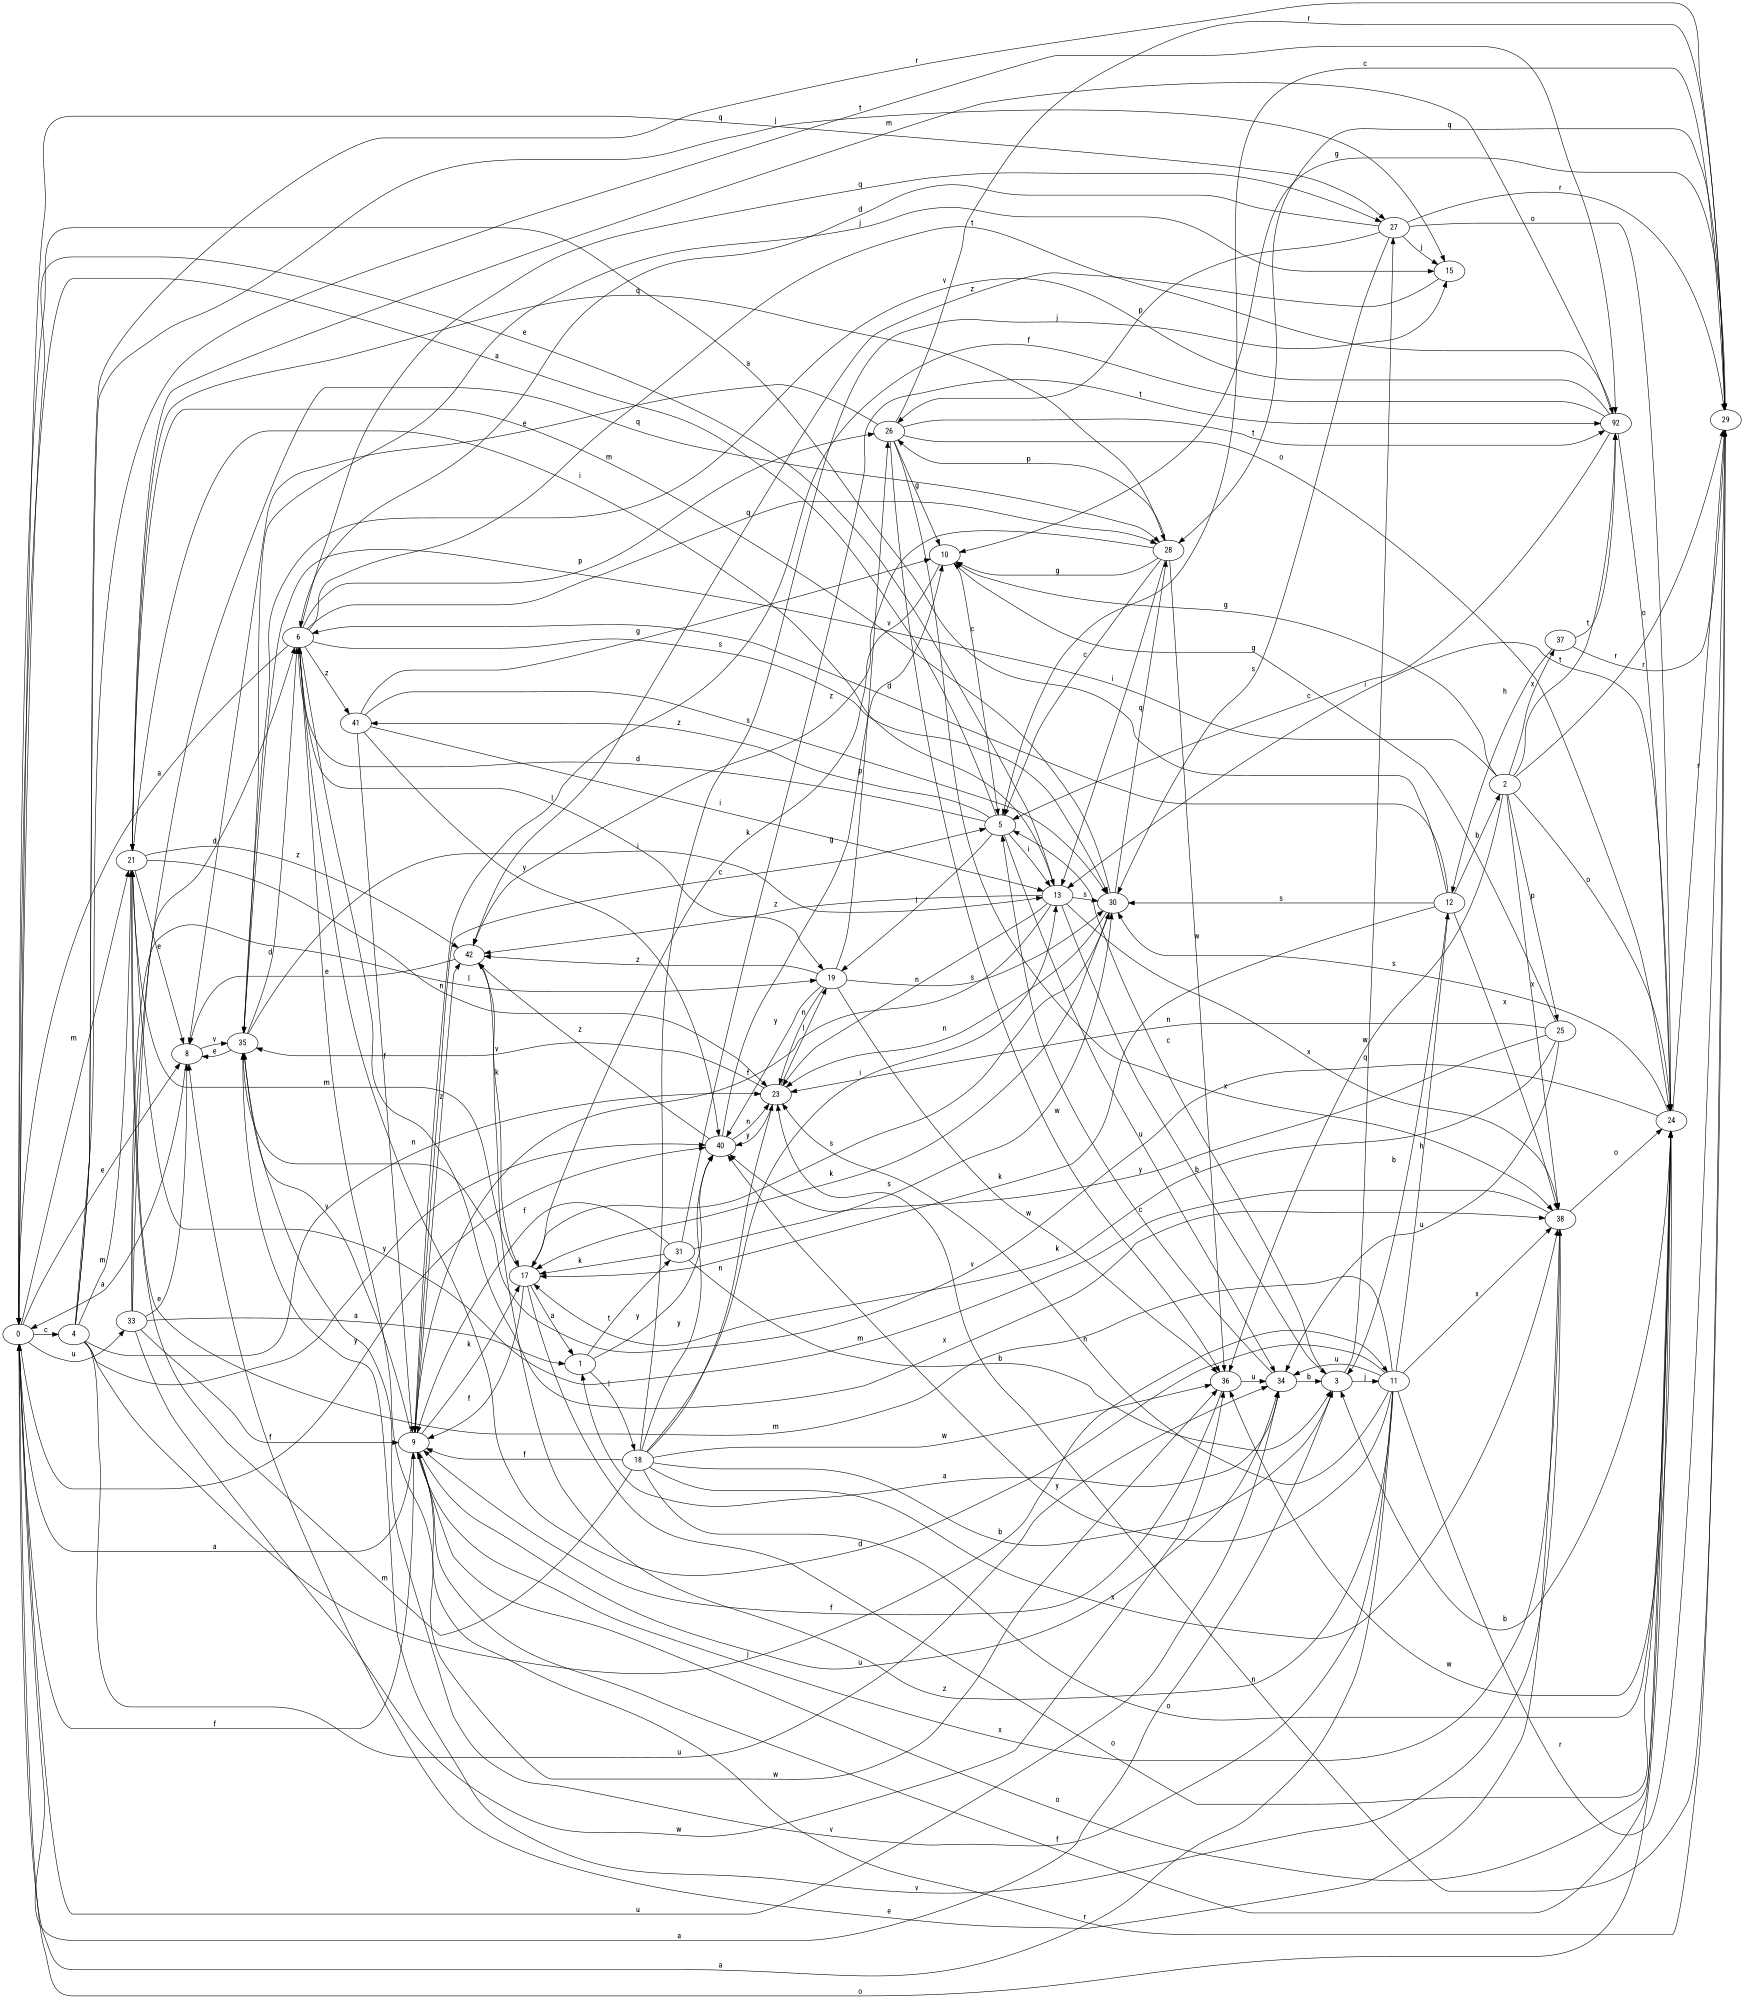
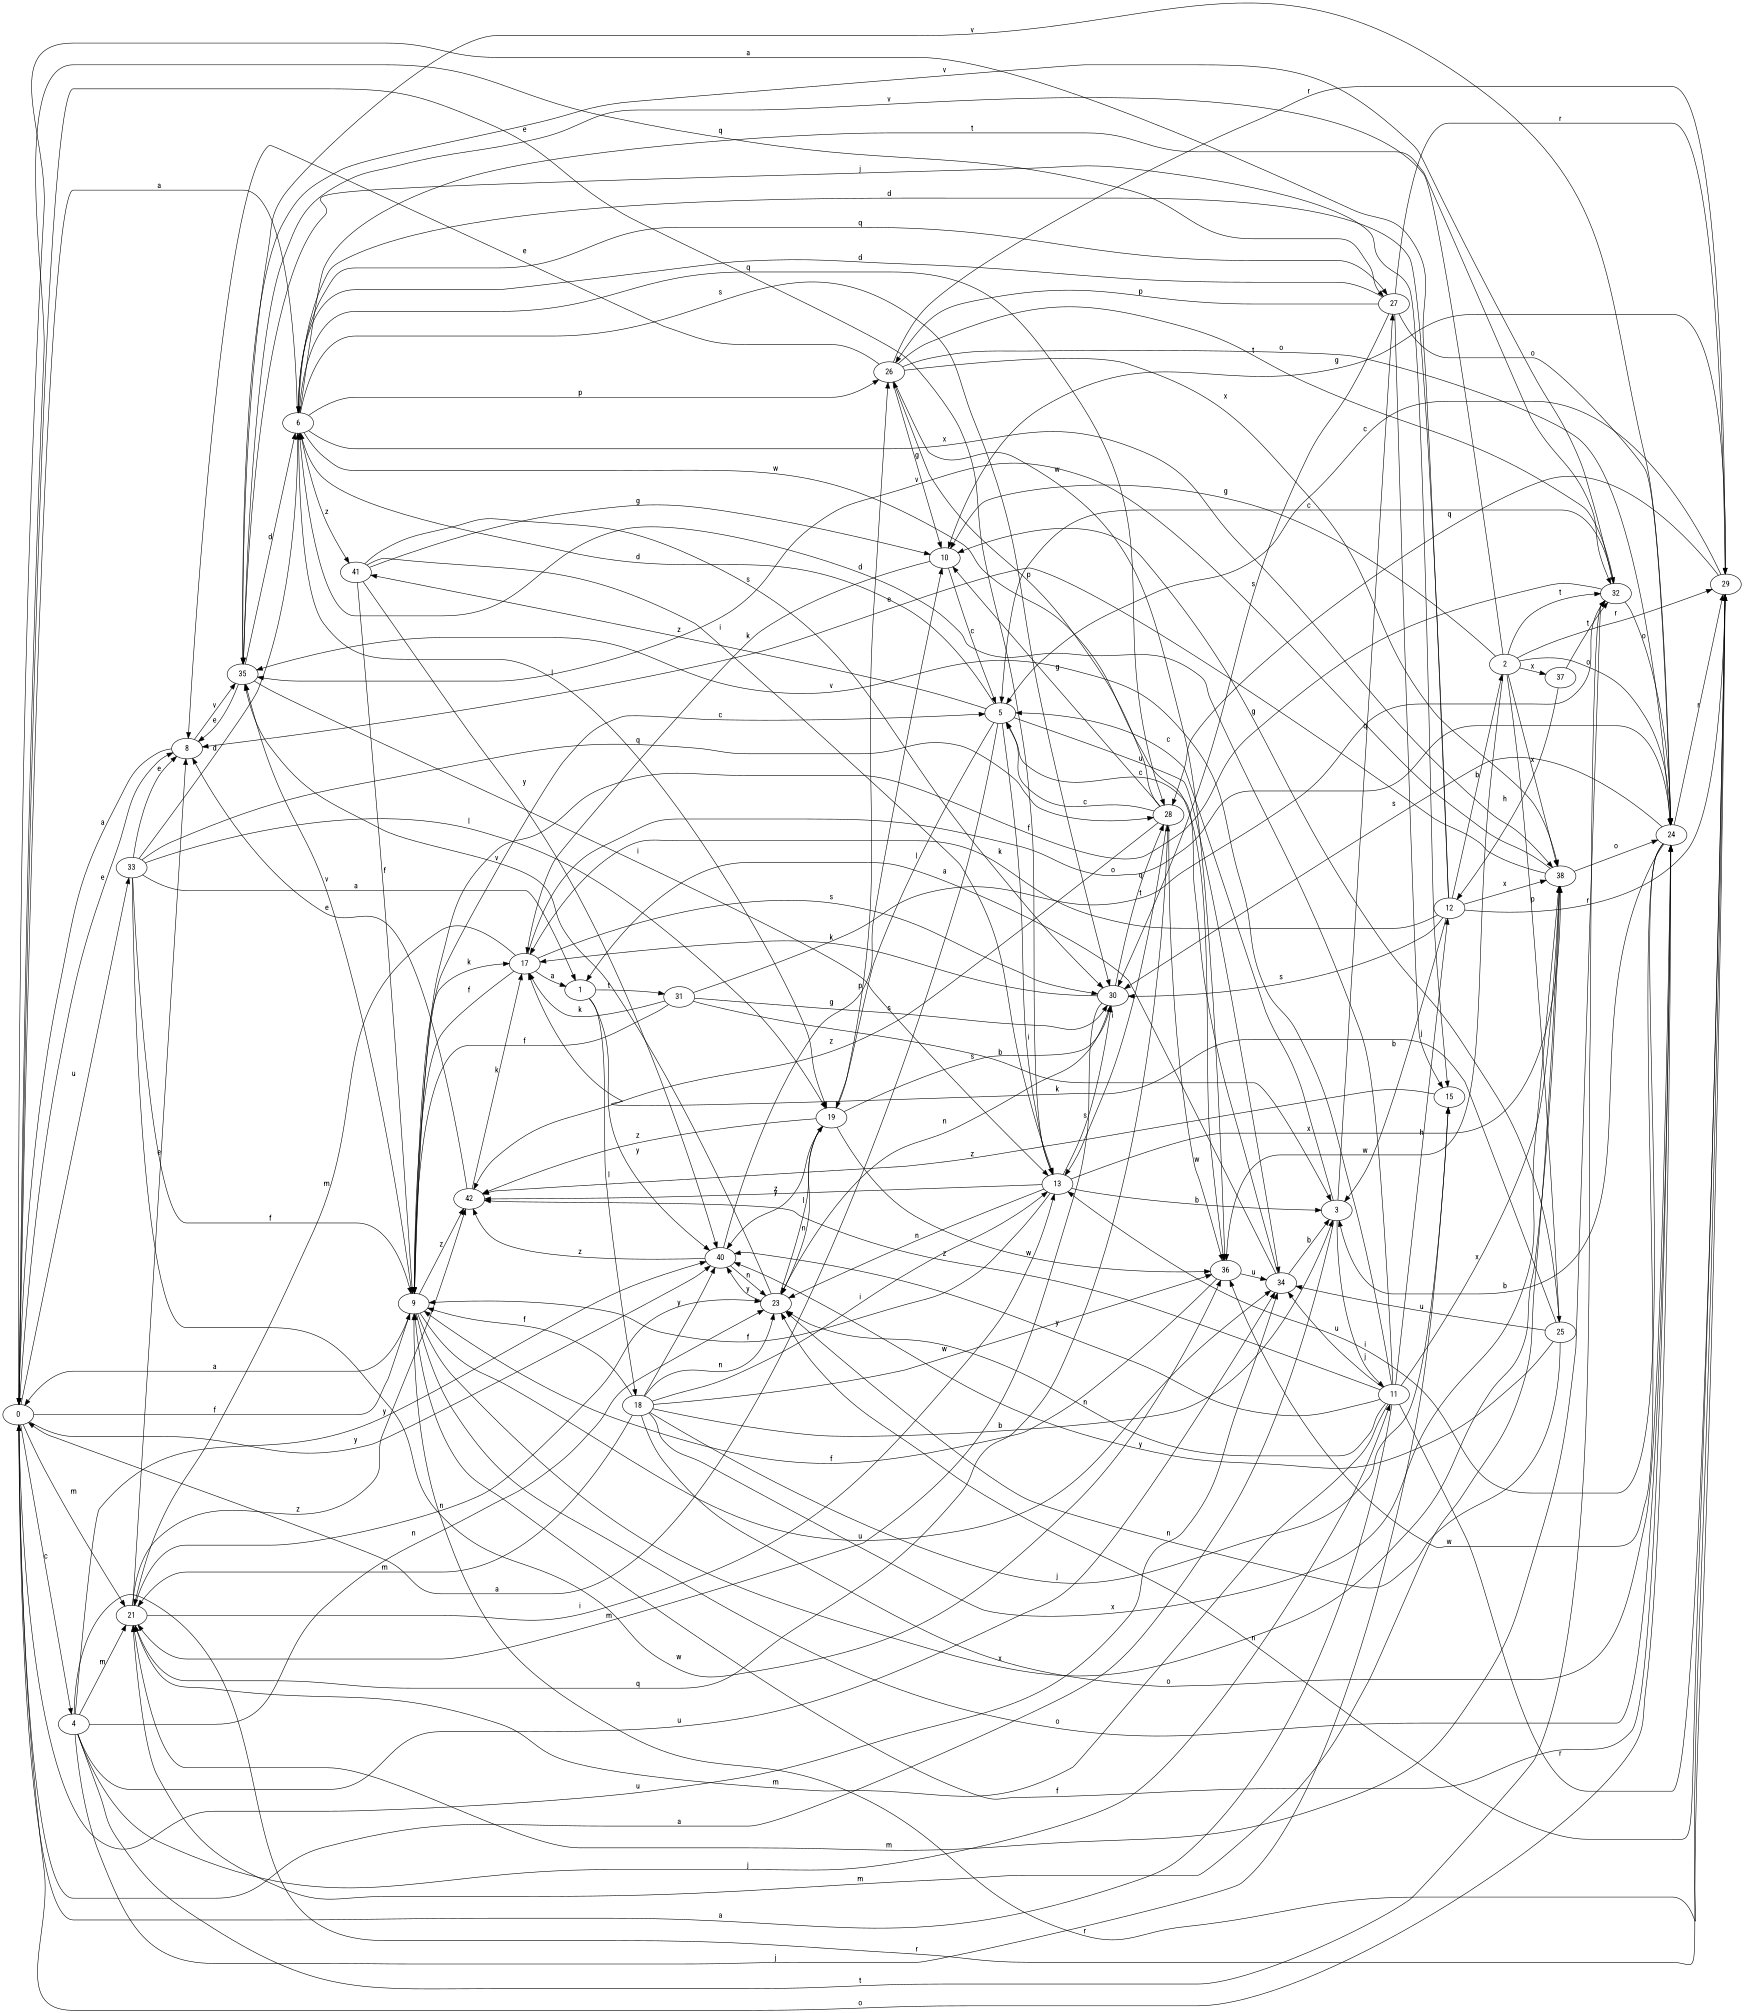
node "92": label "92" -> "32"
edge "37" -> "29": now "12" -> "29"
